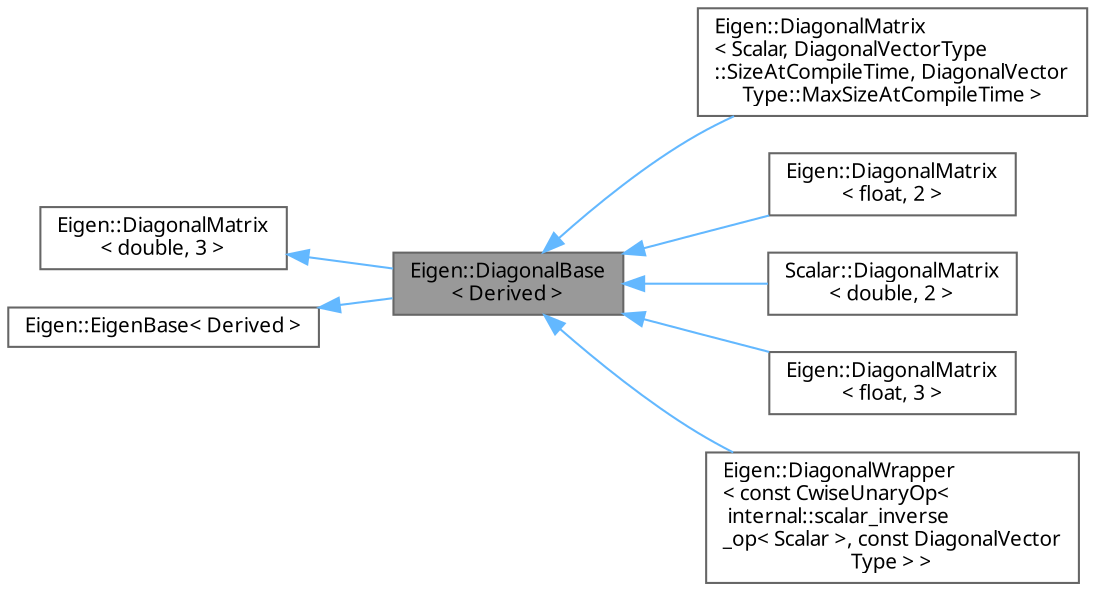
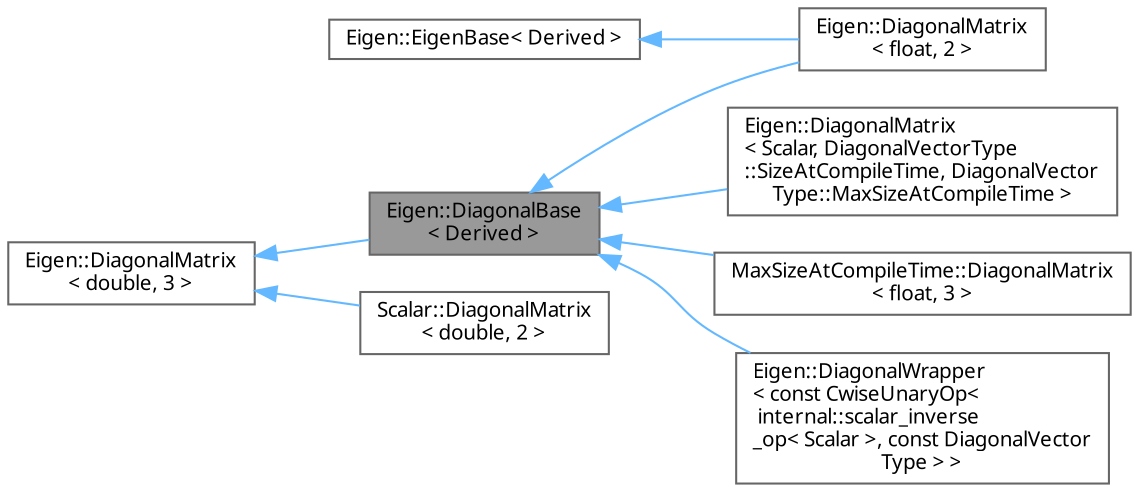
edge "Scalar::DiagonalMatrix < double, 2 >" -> "Eigen::DiagonalBase < Derived >": now "Scalar::DiagonalMatrix < double, 2 >" -> "Eigen::DiagonalMatrix < double, 3 >"
edge "Eigen::DiagonalBase < Derived >" -> "Eigen::EigenBase< Derived >": now "Eigen::DiagonalMatrix < float, 2 >" -> "Eigen::EigenBase< Derived >"
node "Eigen::DiagonalMatrix < float, 3 >": label "Eigen::DiagonalMatrix < float, 3 >" -> "MaxSizeAtCompileTime::DiagonalMatrix < float, 3 >"
